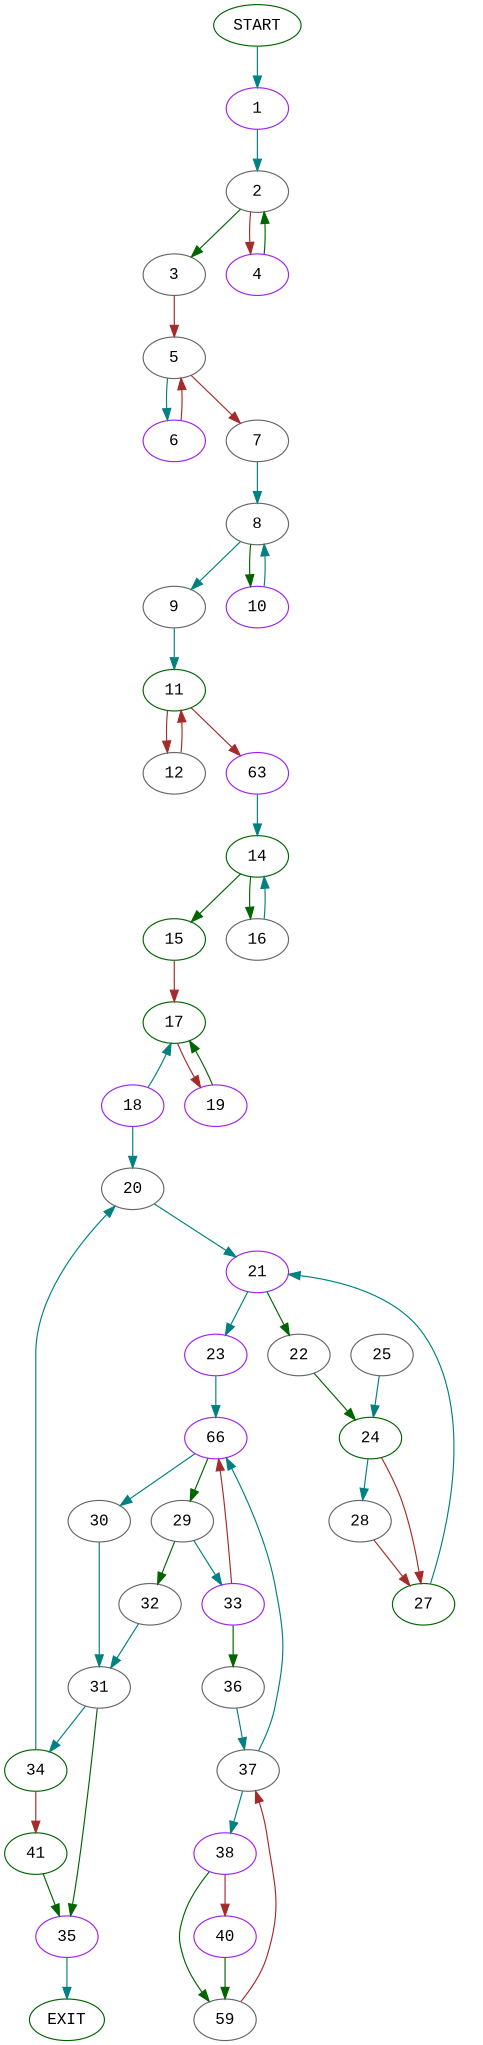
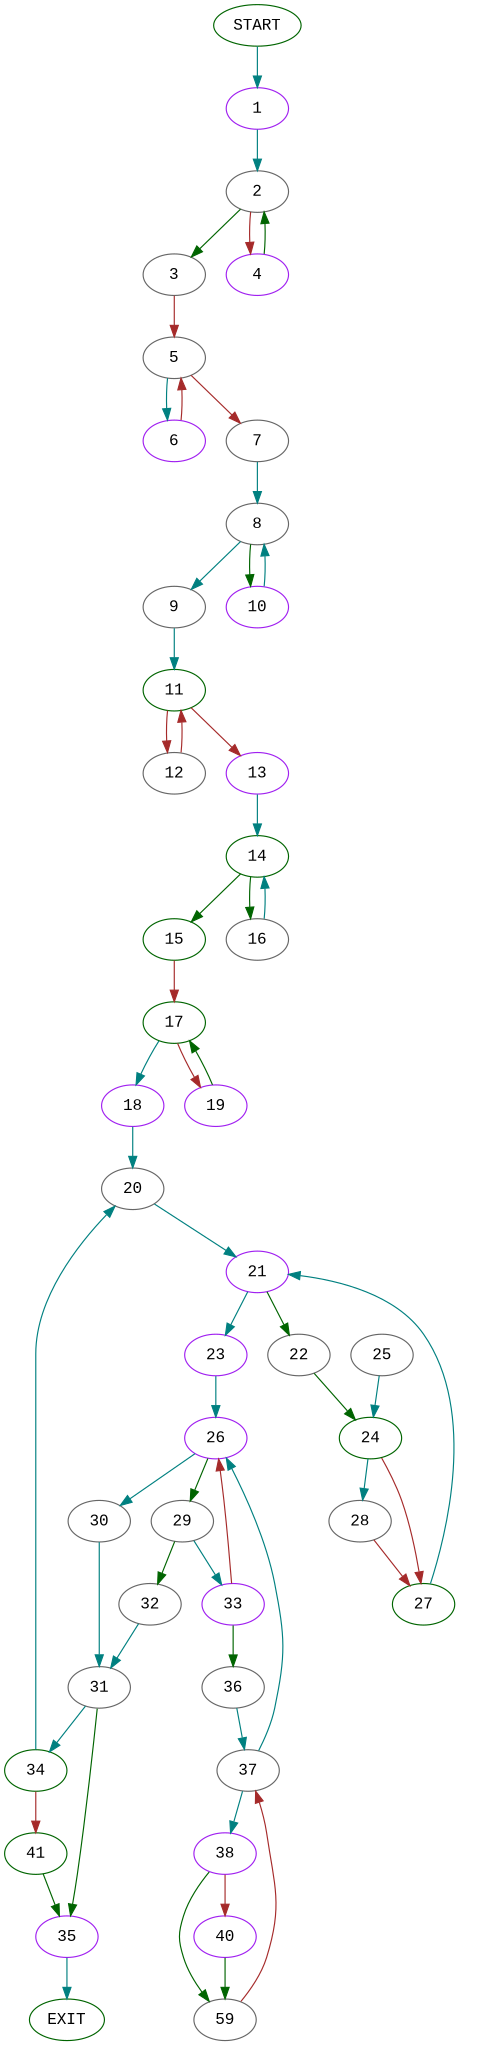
node "63": label "63" -> "13"
edge "18" -> "17": reversed
node "66": label "66" -> "26"
